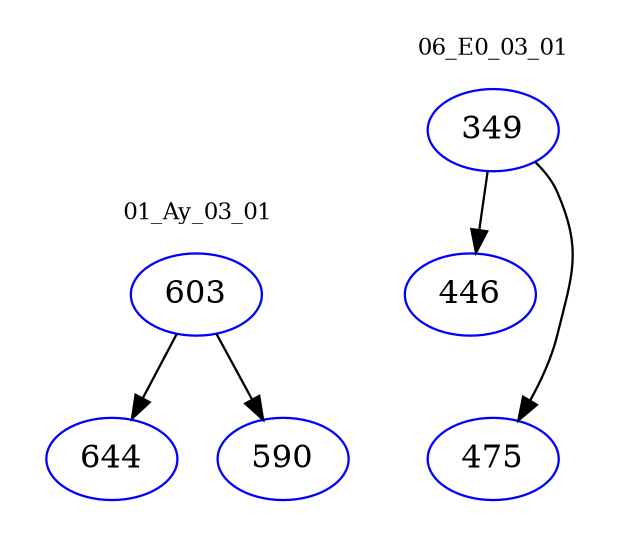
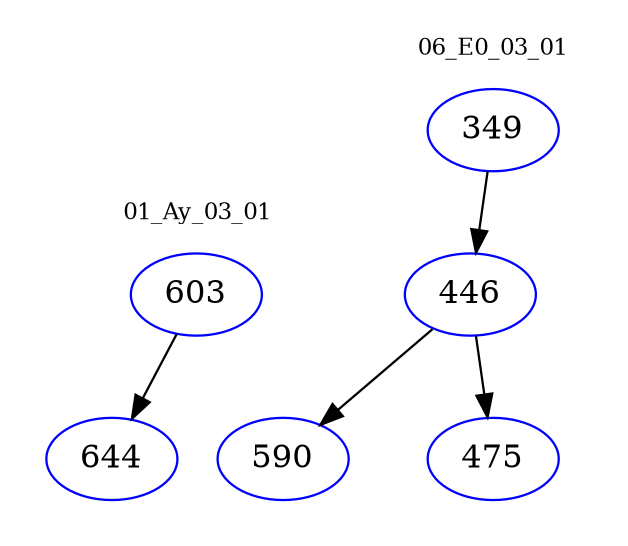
edge "349" -> "475": now "446" -> "475"
edge "603" -> "590": now "446" -> "590"
